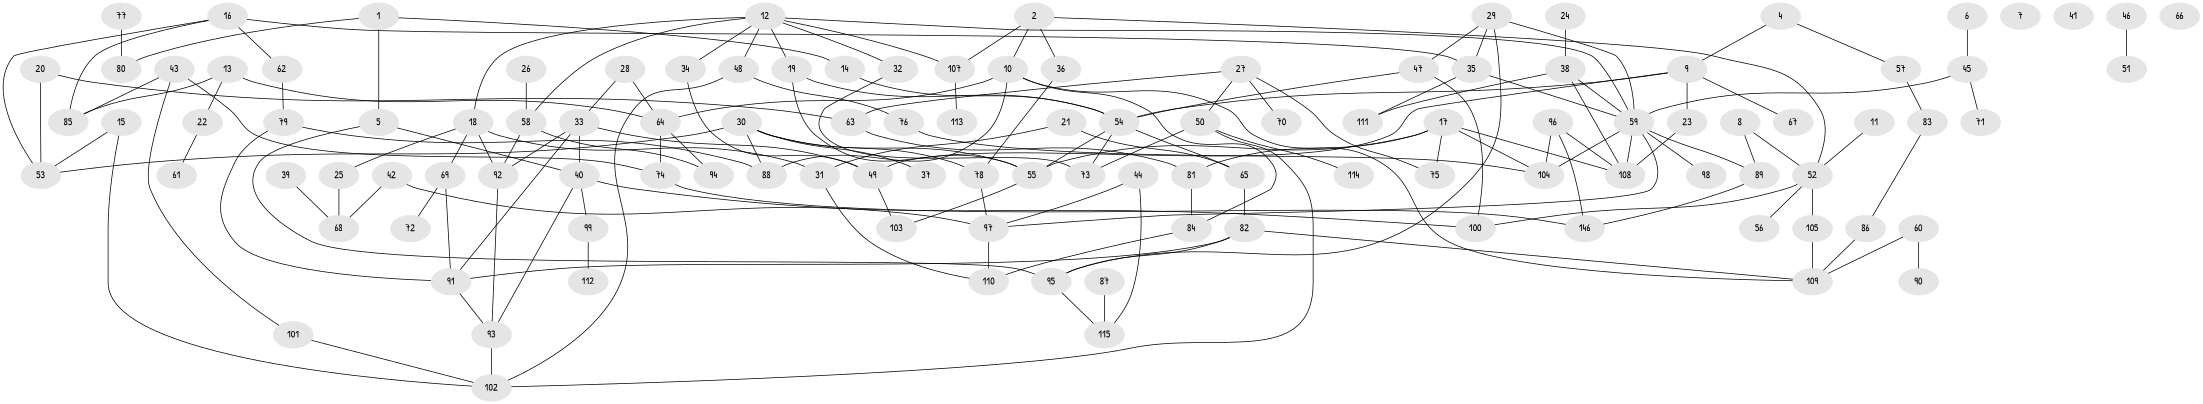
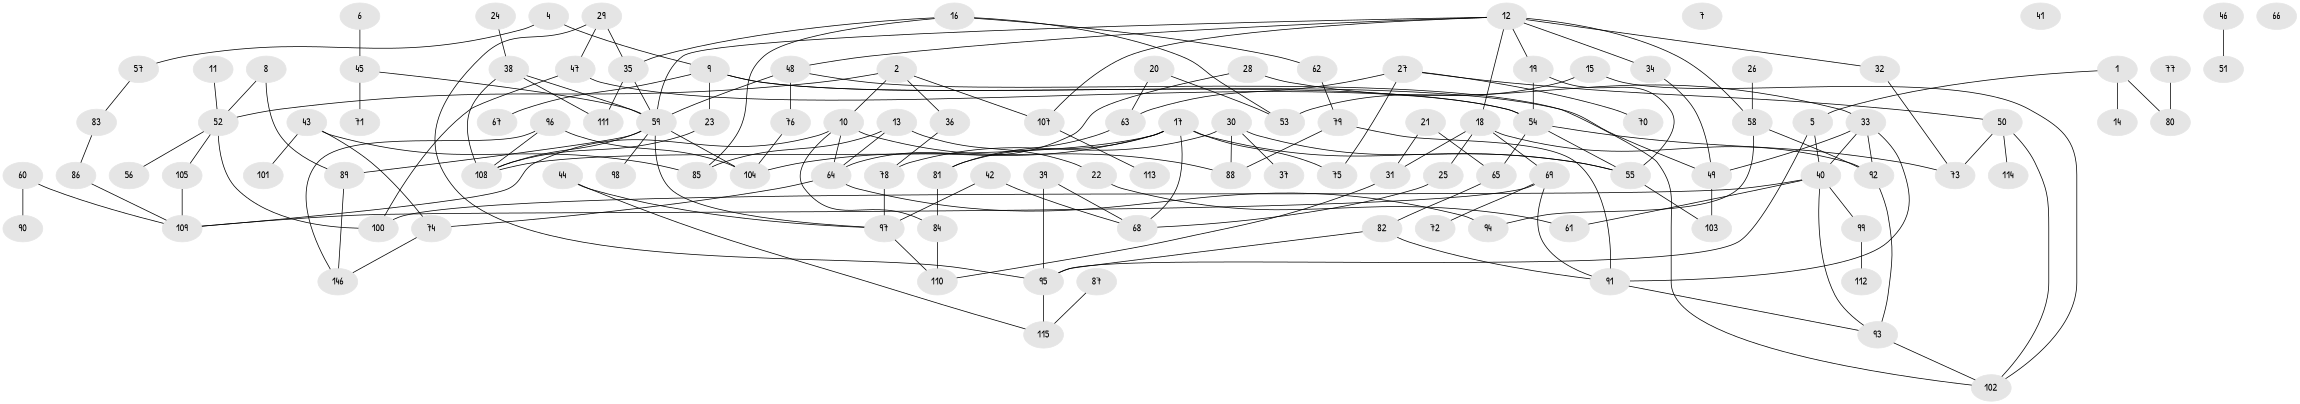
edge "29" -- "59": now "48" -- "59"
edge "14" -- "54": removed
edge "30" -- "53": removed
edge "17" -- "68": added
edge "40" -- "61": added
edge "39" -- "95": added
edge "82" -- "109": now "69" -- "109"
edge "101" -- "102": removed
